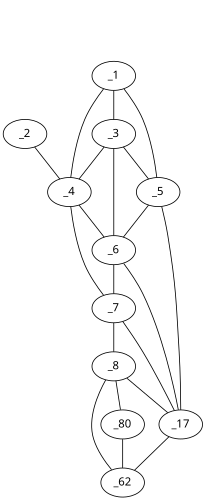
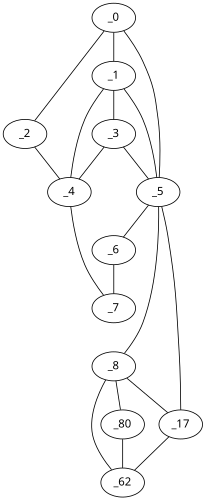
node "_0": added
edge "_3" -- "_6": removed
edge "_4" -- "_6": removed
edge "_6" -- "_17": removed
edge "_7" -- "_8": now "_5" -- "_8"
edge "_7" -- "_17": removed
